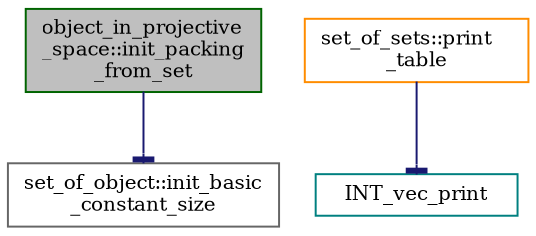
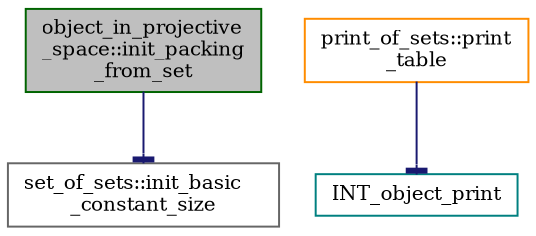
node "set_of_sets::print _table": label "set_of_sets::print _table" -> "print_of_sets::print _table"
node "set_of_object::init_basic _constant_size": label "set_of_object::init_basic _constant_size" -> "set_of_sets::init_basic _constant_size"
node "INT_vec_print": label "INT_vec_print" -> "INT_object_print"
